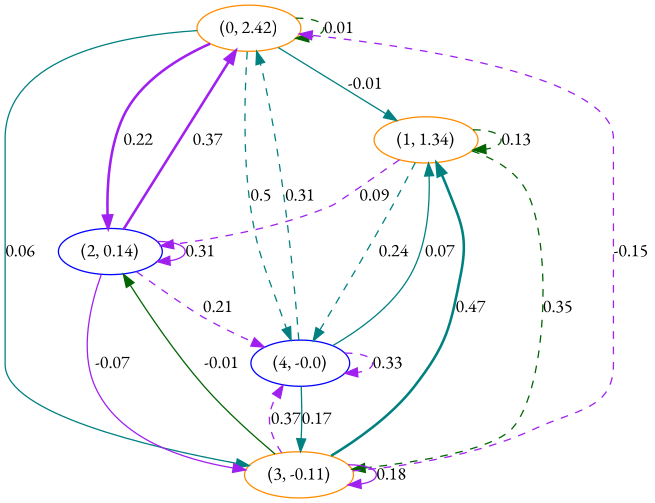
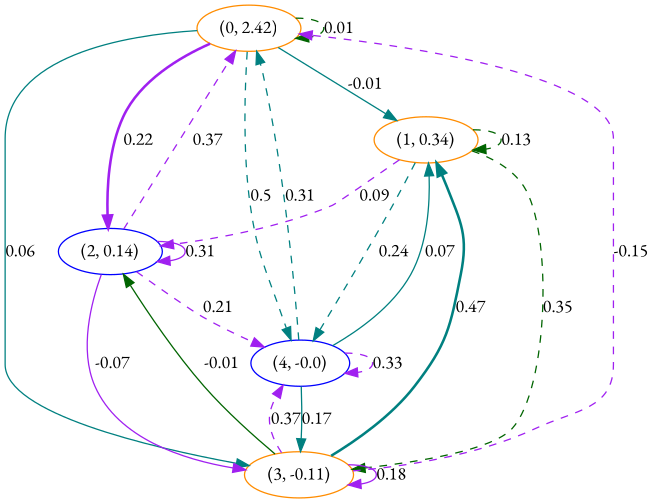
node "(1, 1.34)": label "(1, 1.34)" -> "(1, 0.34)"
edge "(2, 0.14)" -> "(0, 2.42)": style bold -> dashed
